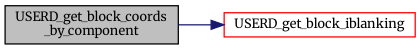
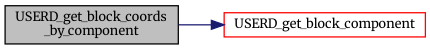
node "USERD_get_block_iblanking": label "USERD_get_block_iblanking" -> "USERD_get_block_component"
